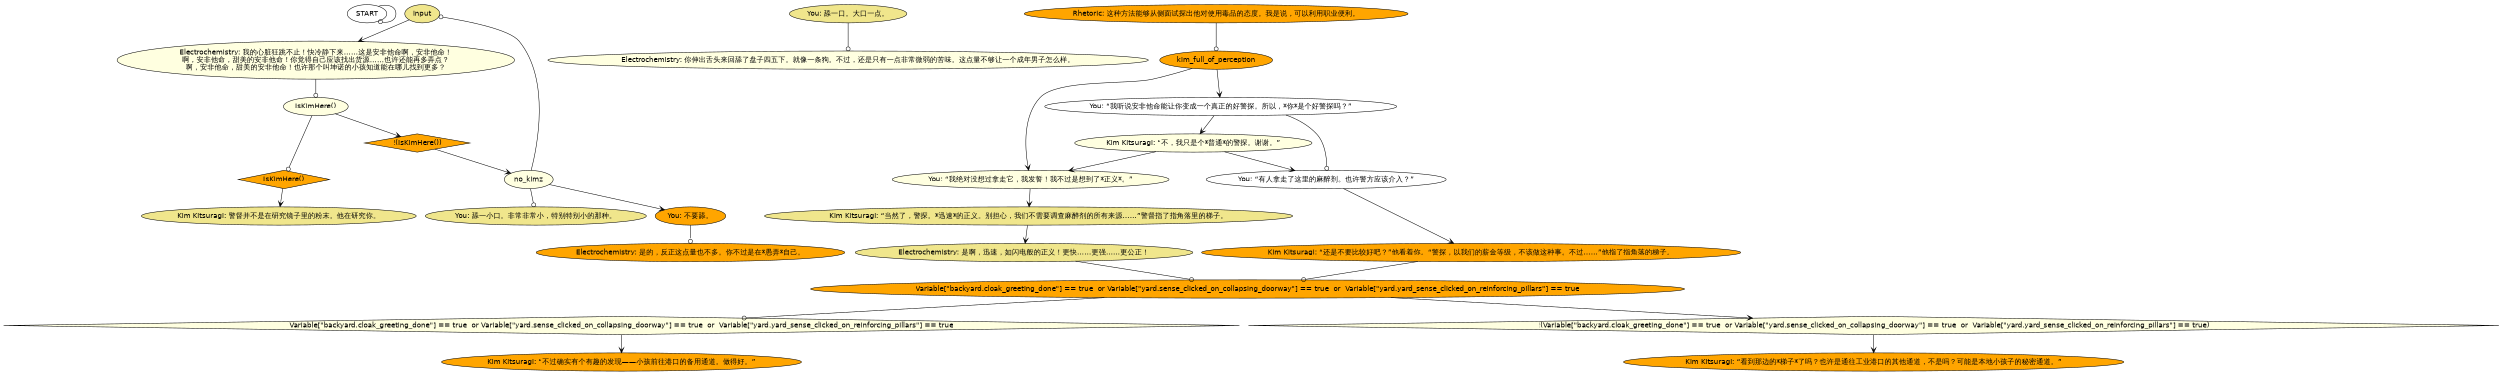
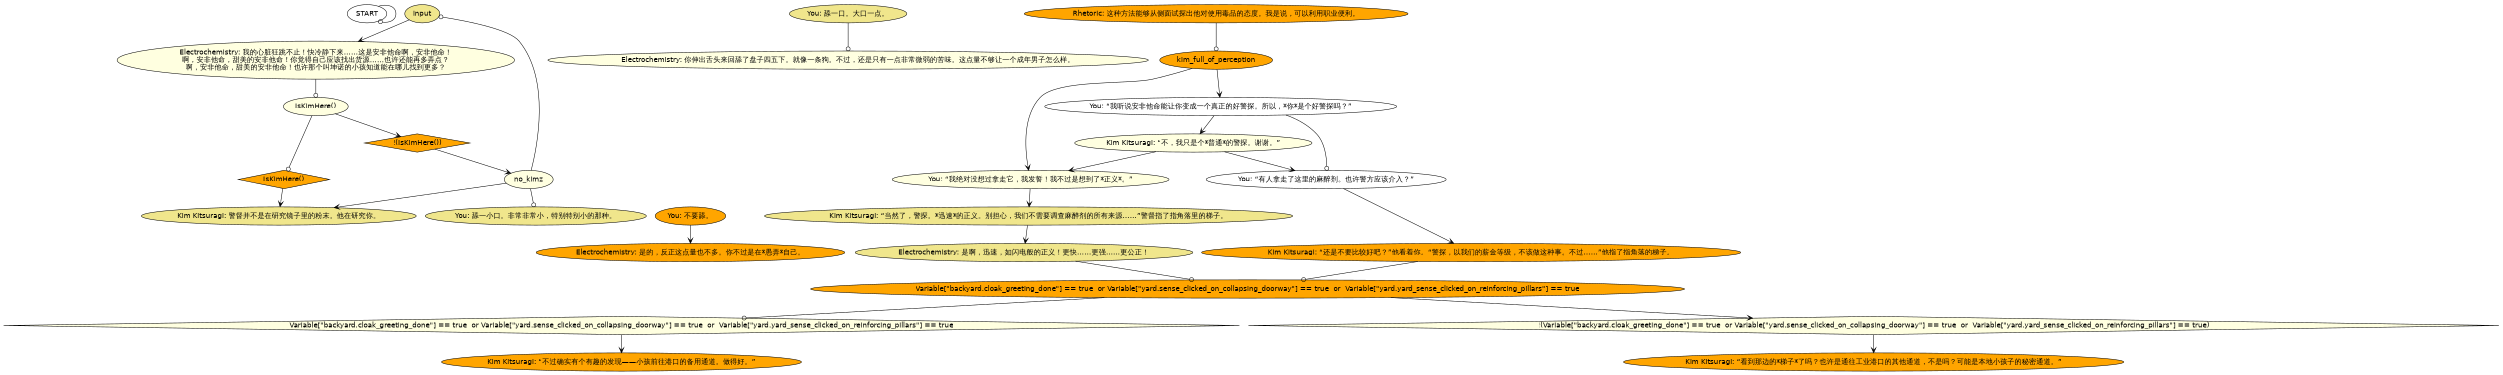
edge "no_kimz" -> "You: 不要舔。": now "no_kimz" -> "Kim Kitsuragi: 警督并不是在研究镜子里的粉末。他在研究你。"
edge "You: 不要舔。" -> "Electrochemistry: 是的，反正这点量也不多。你不过是在*愚弄*自己。": arrowhead odot -> vee
